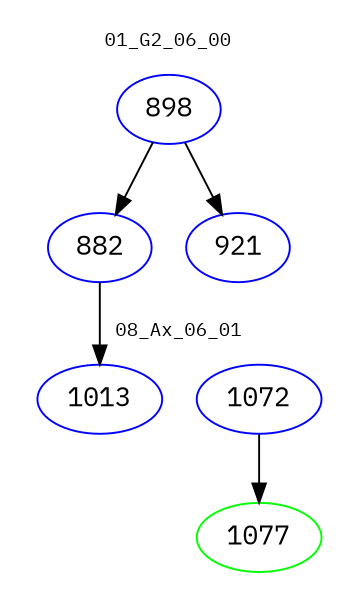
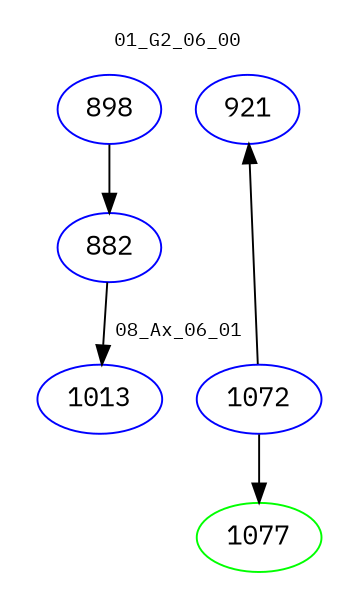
edge "898" -> "921": now "1072" -> "921"
